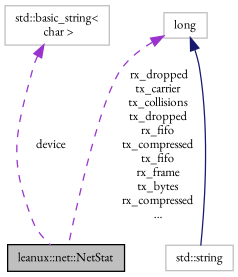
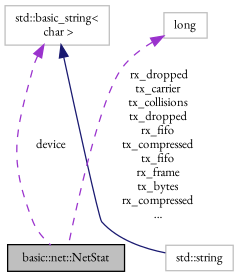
edge "std::string" -> "long": now "std::string" -> "std::basic_string< char >"
node "leanux::net::NetStat": label "leanux::net::NetStat" -> "basic::net::NetStat"
